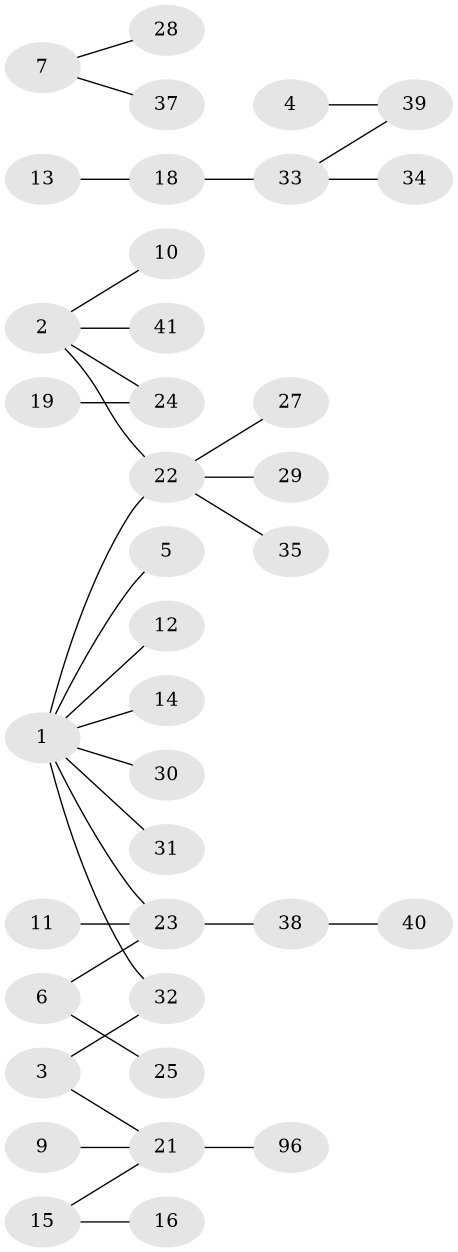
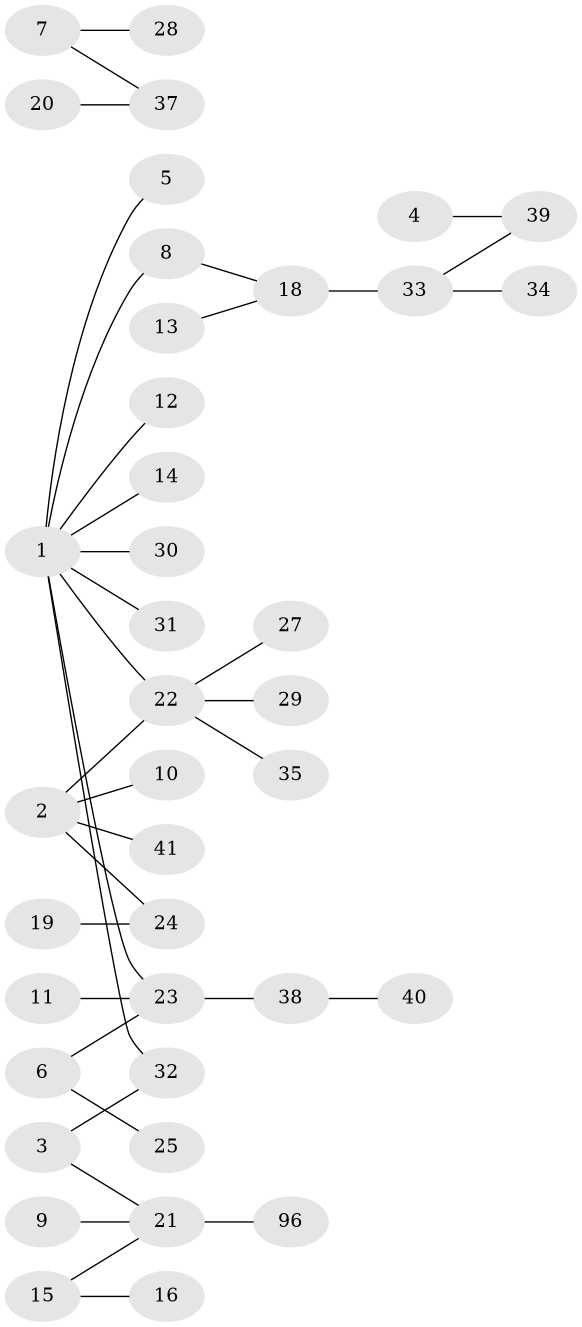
node "20": added
node "8": added
